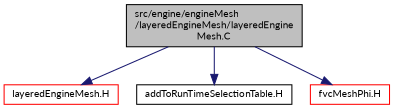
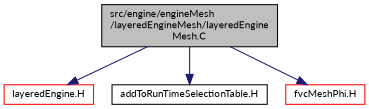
node "layeredEngineMesh.H": label "layeredEngineMesh.H" -> "layeredEngine.H"
